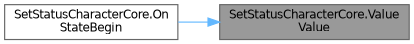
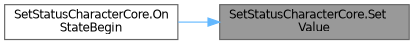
node "SetStatusCharacterCore.Value Value": label "SetStatusCharacterCore.Value Value" -> "SetStatusCharacterCore.Set Value"
